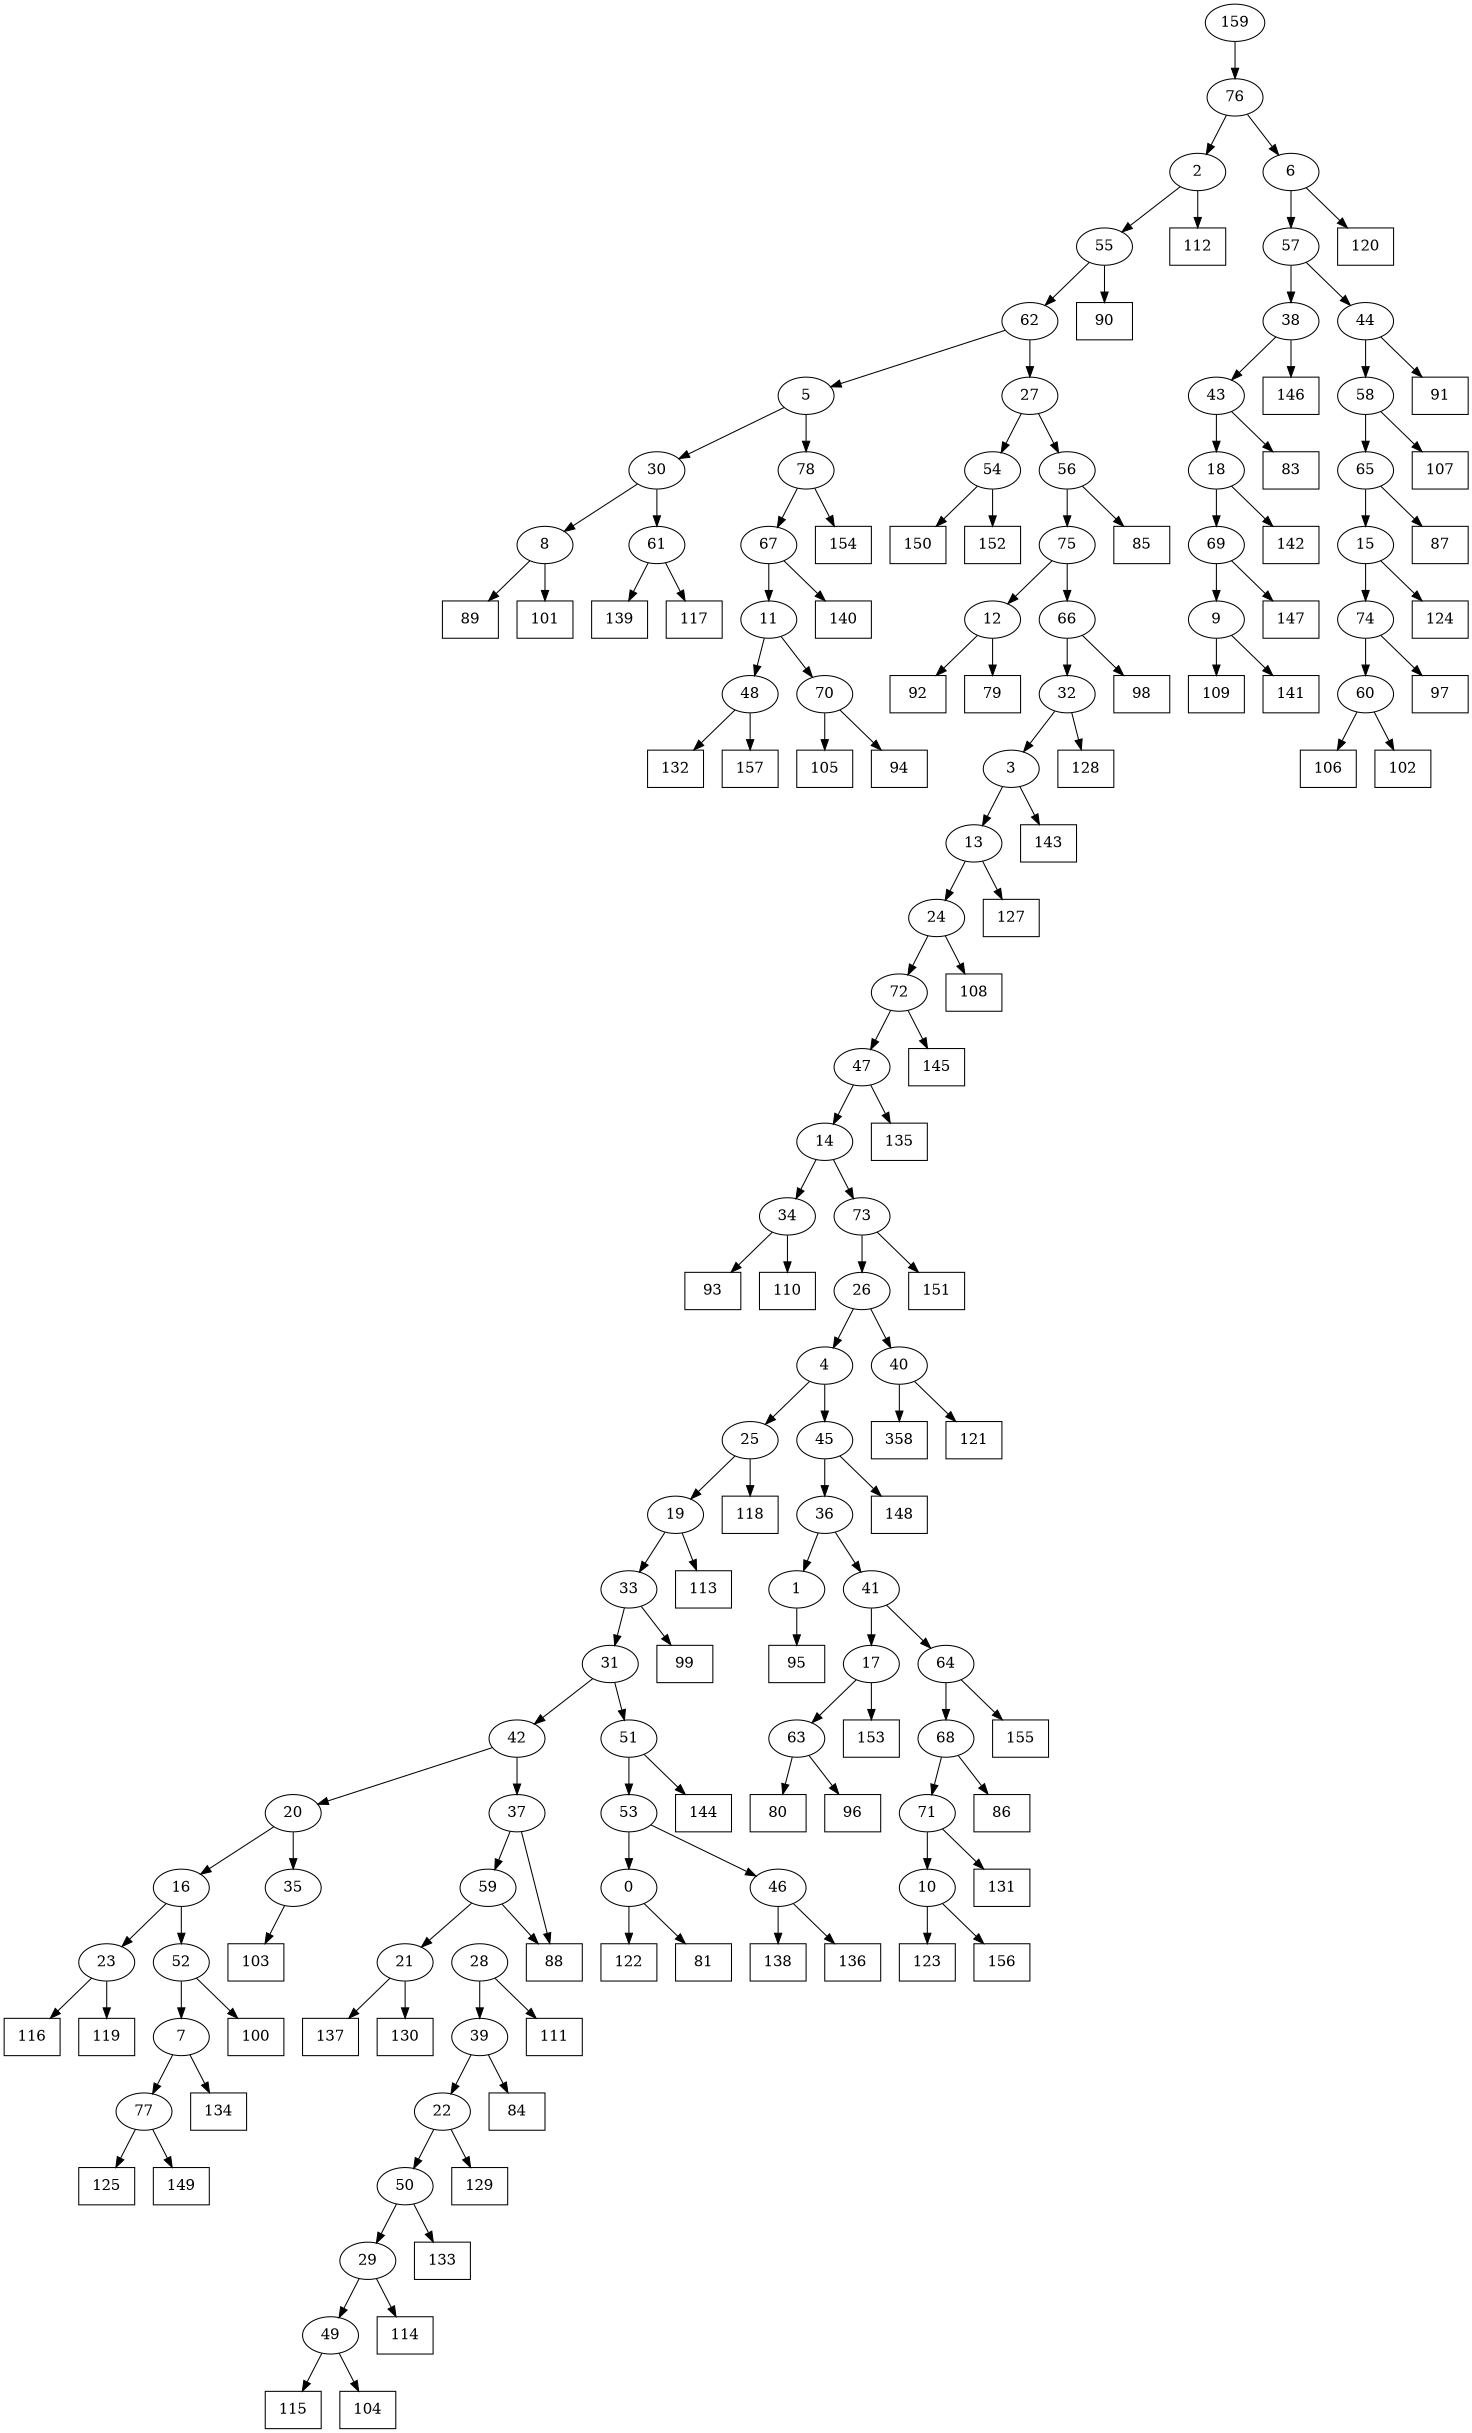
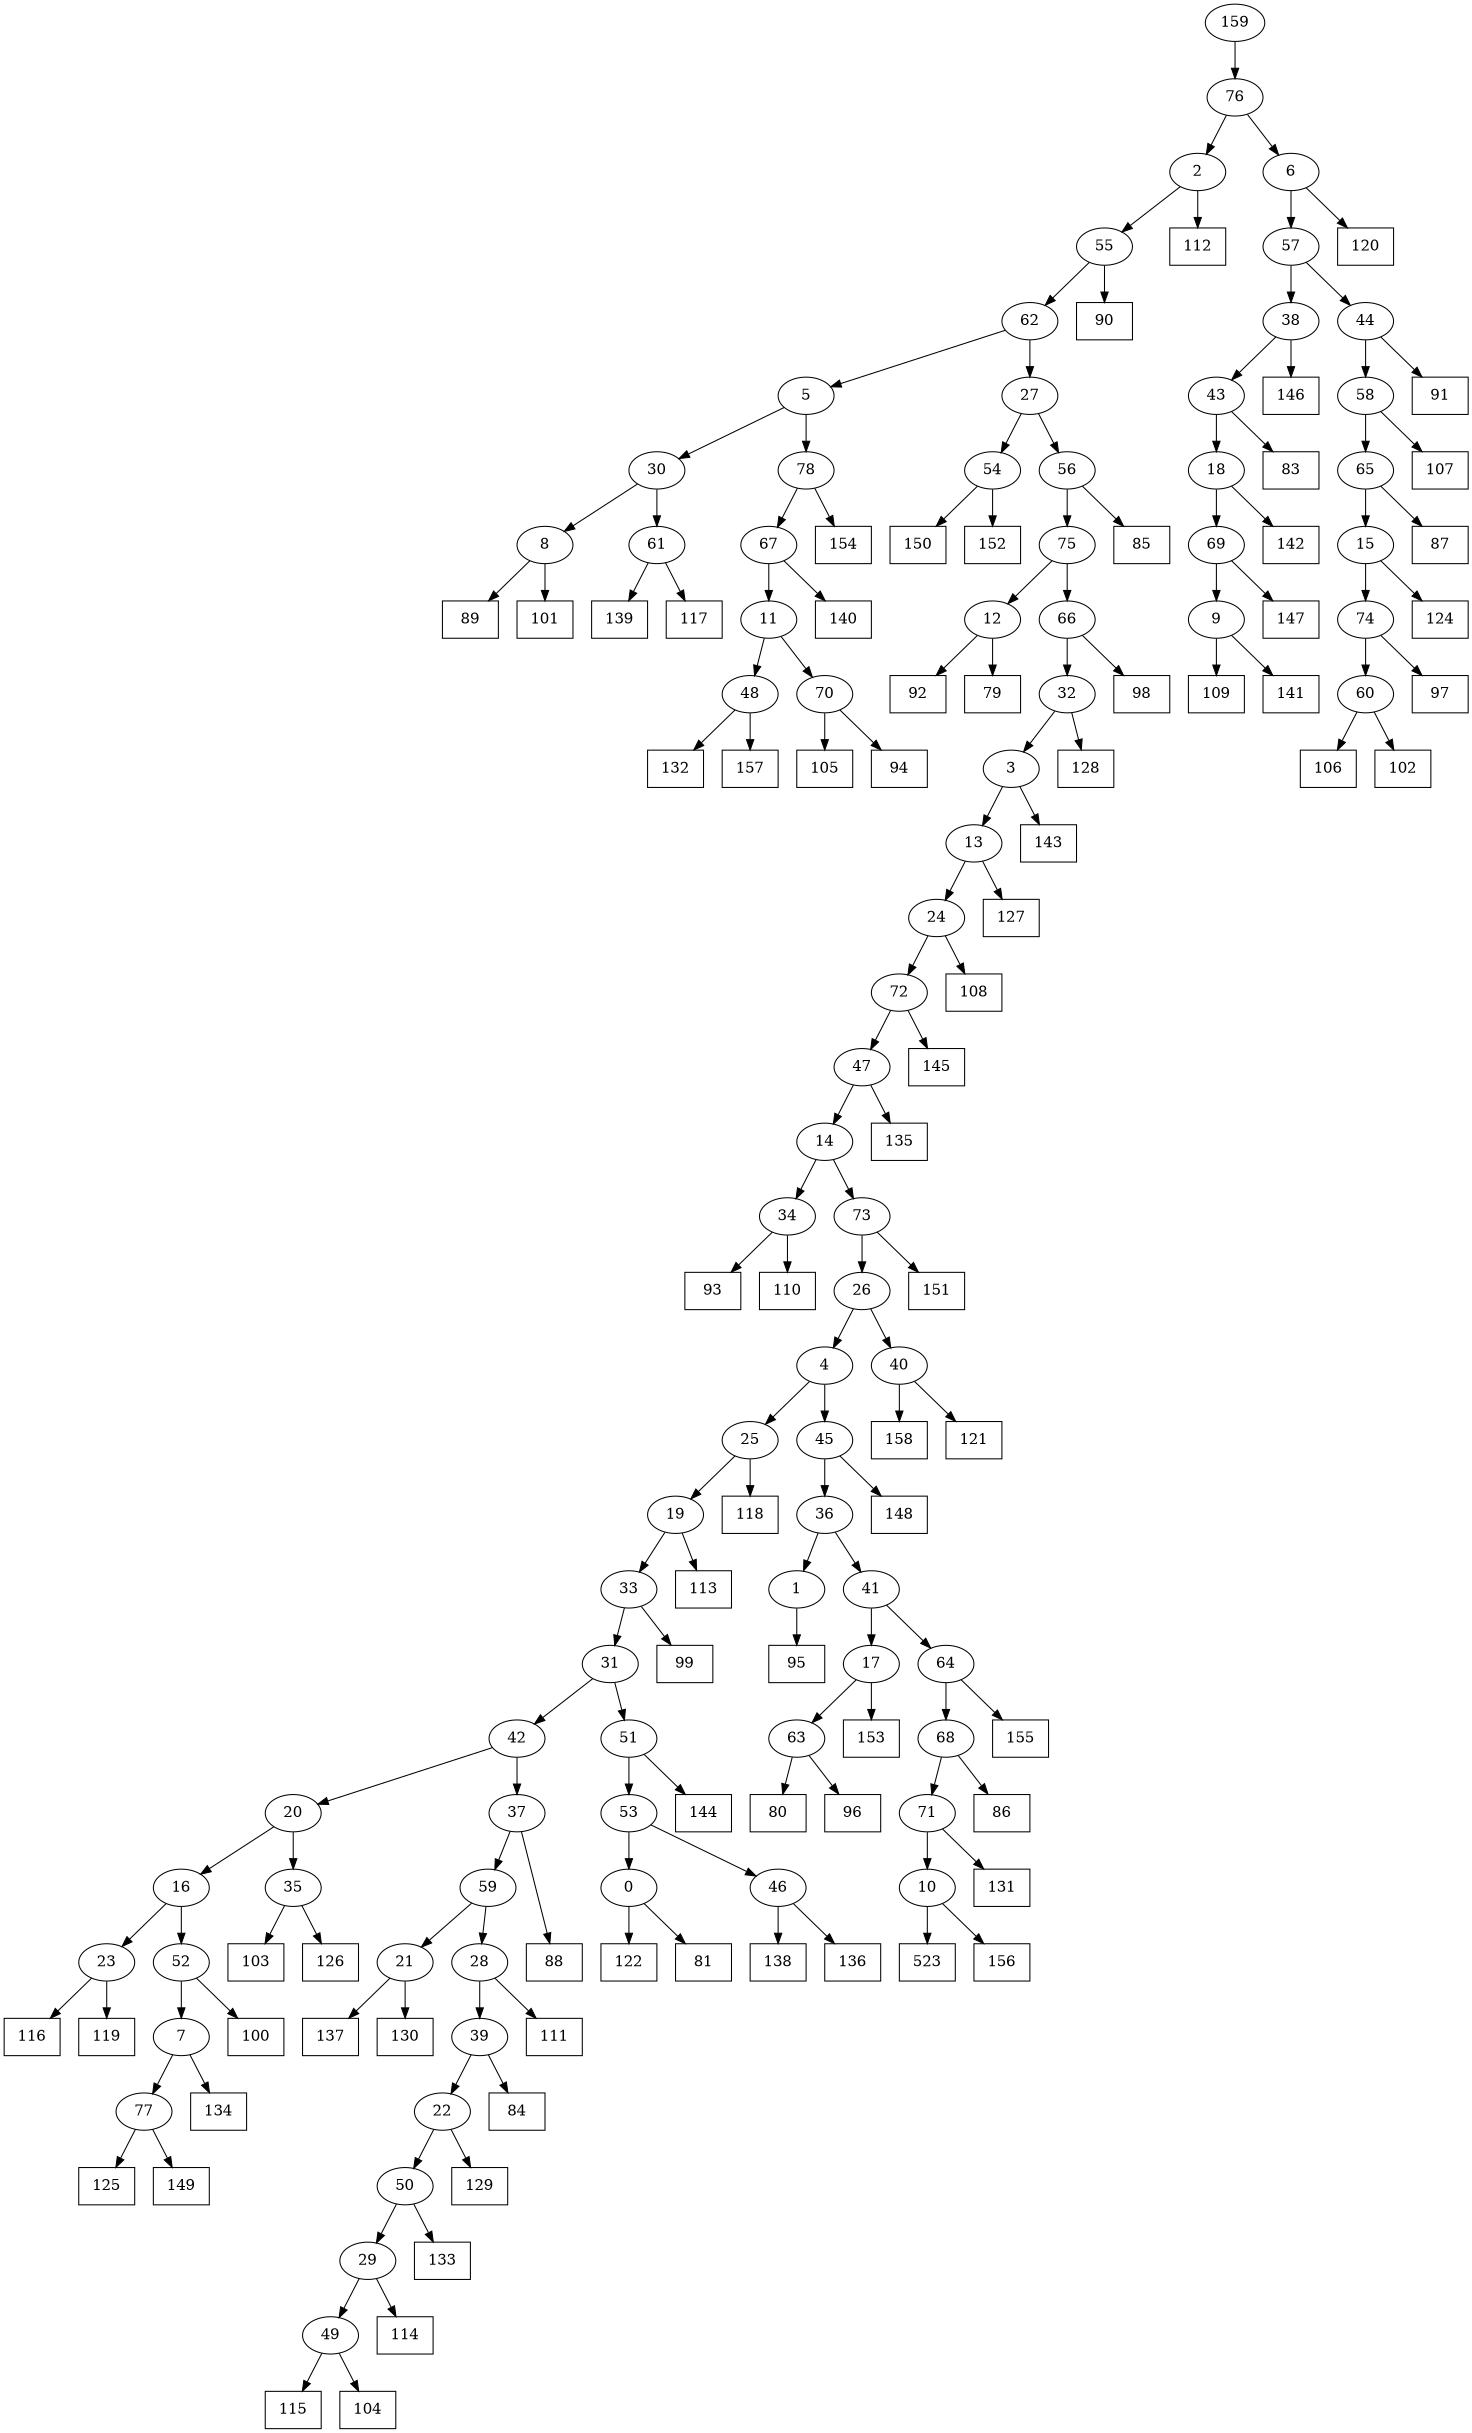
node "358": label "358" -> "158"
edge "59" -> "88": now "59" -> "28"
node "126": added
node "123": label "123" -> "523"
